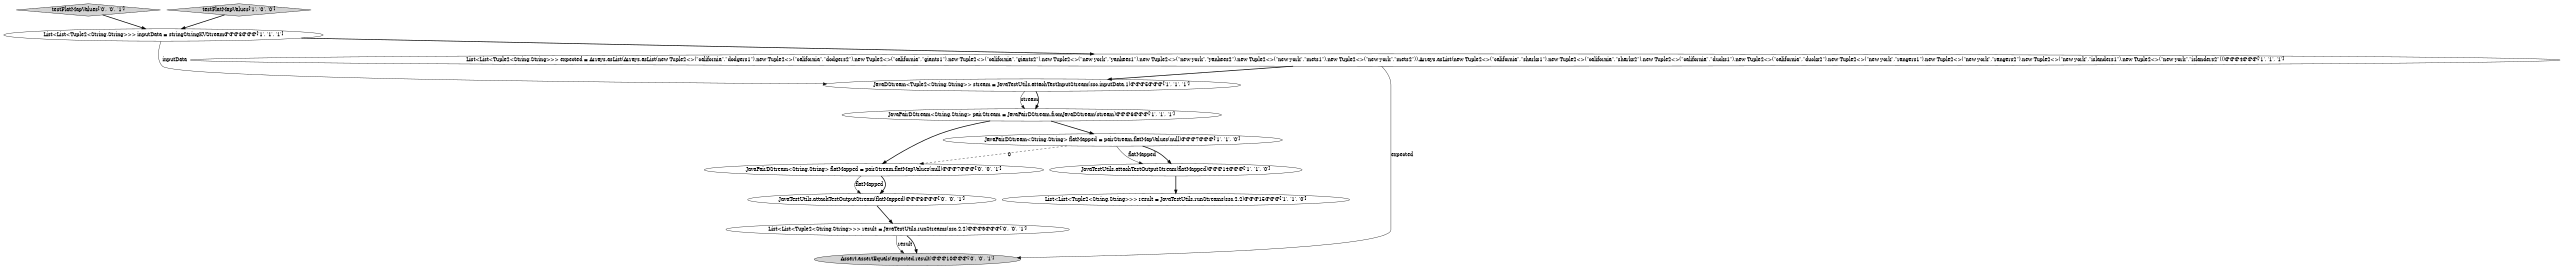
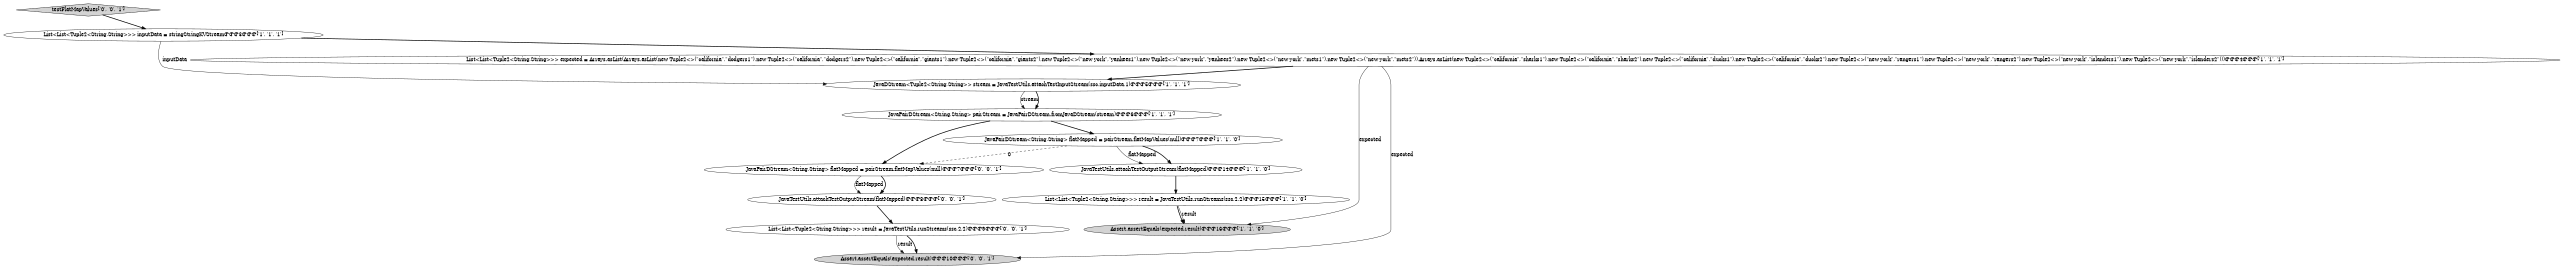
node "testFlatMapValues['1', '0', '0']": removed
node "Assert.assertEquals(expected,result)@@@16@@@['1', '1', '0']": added
